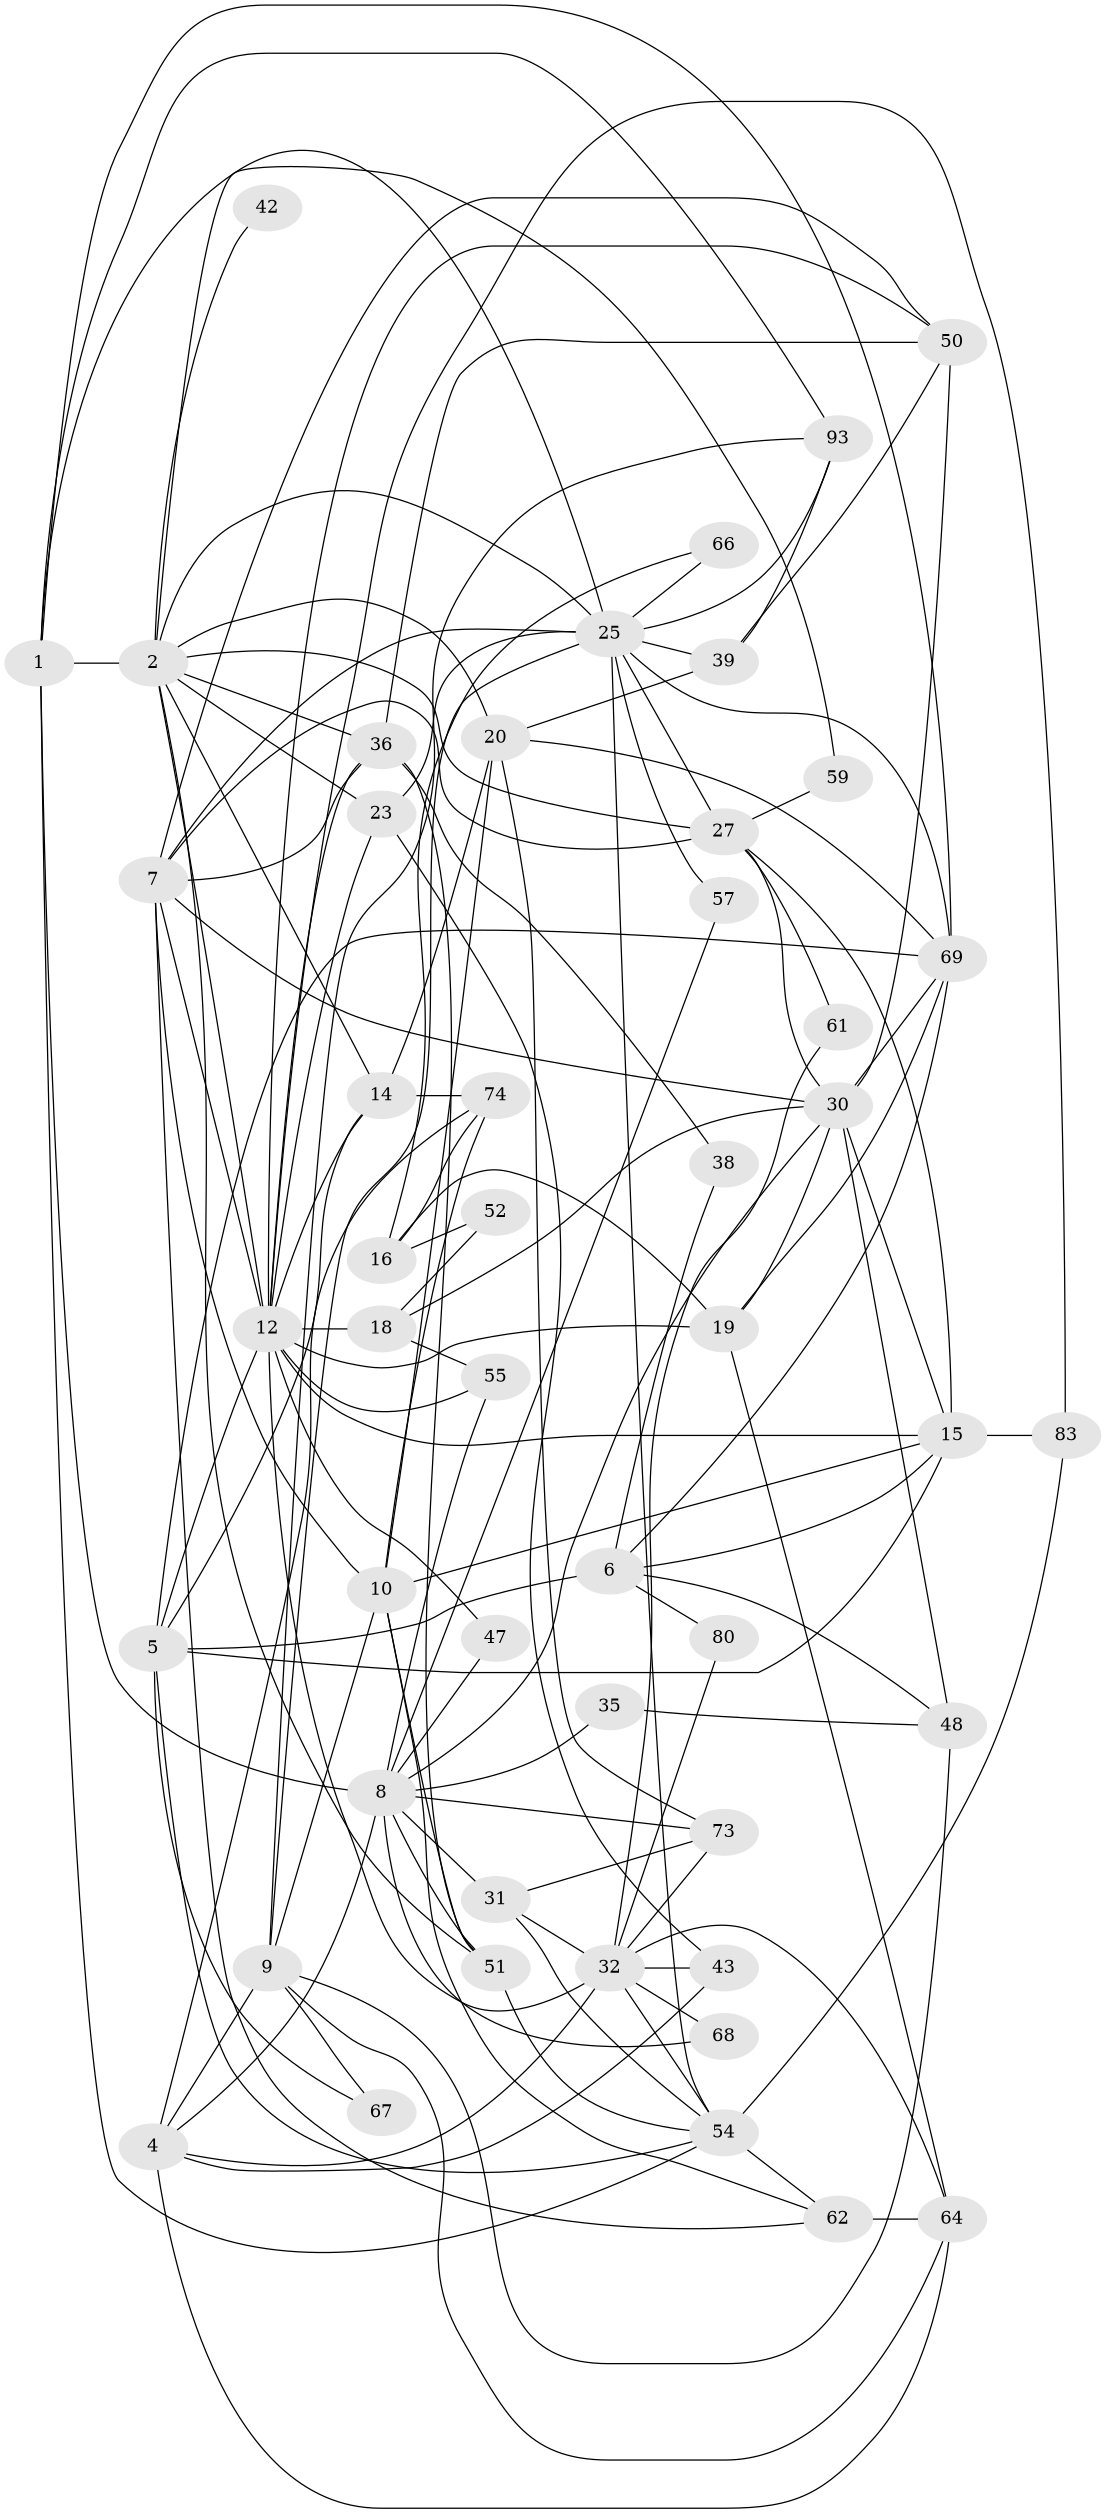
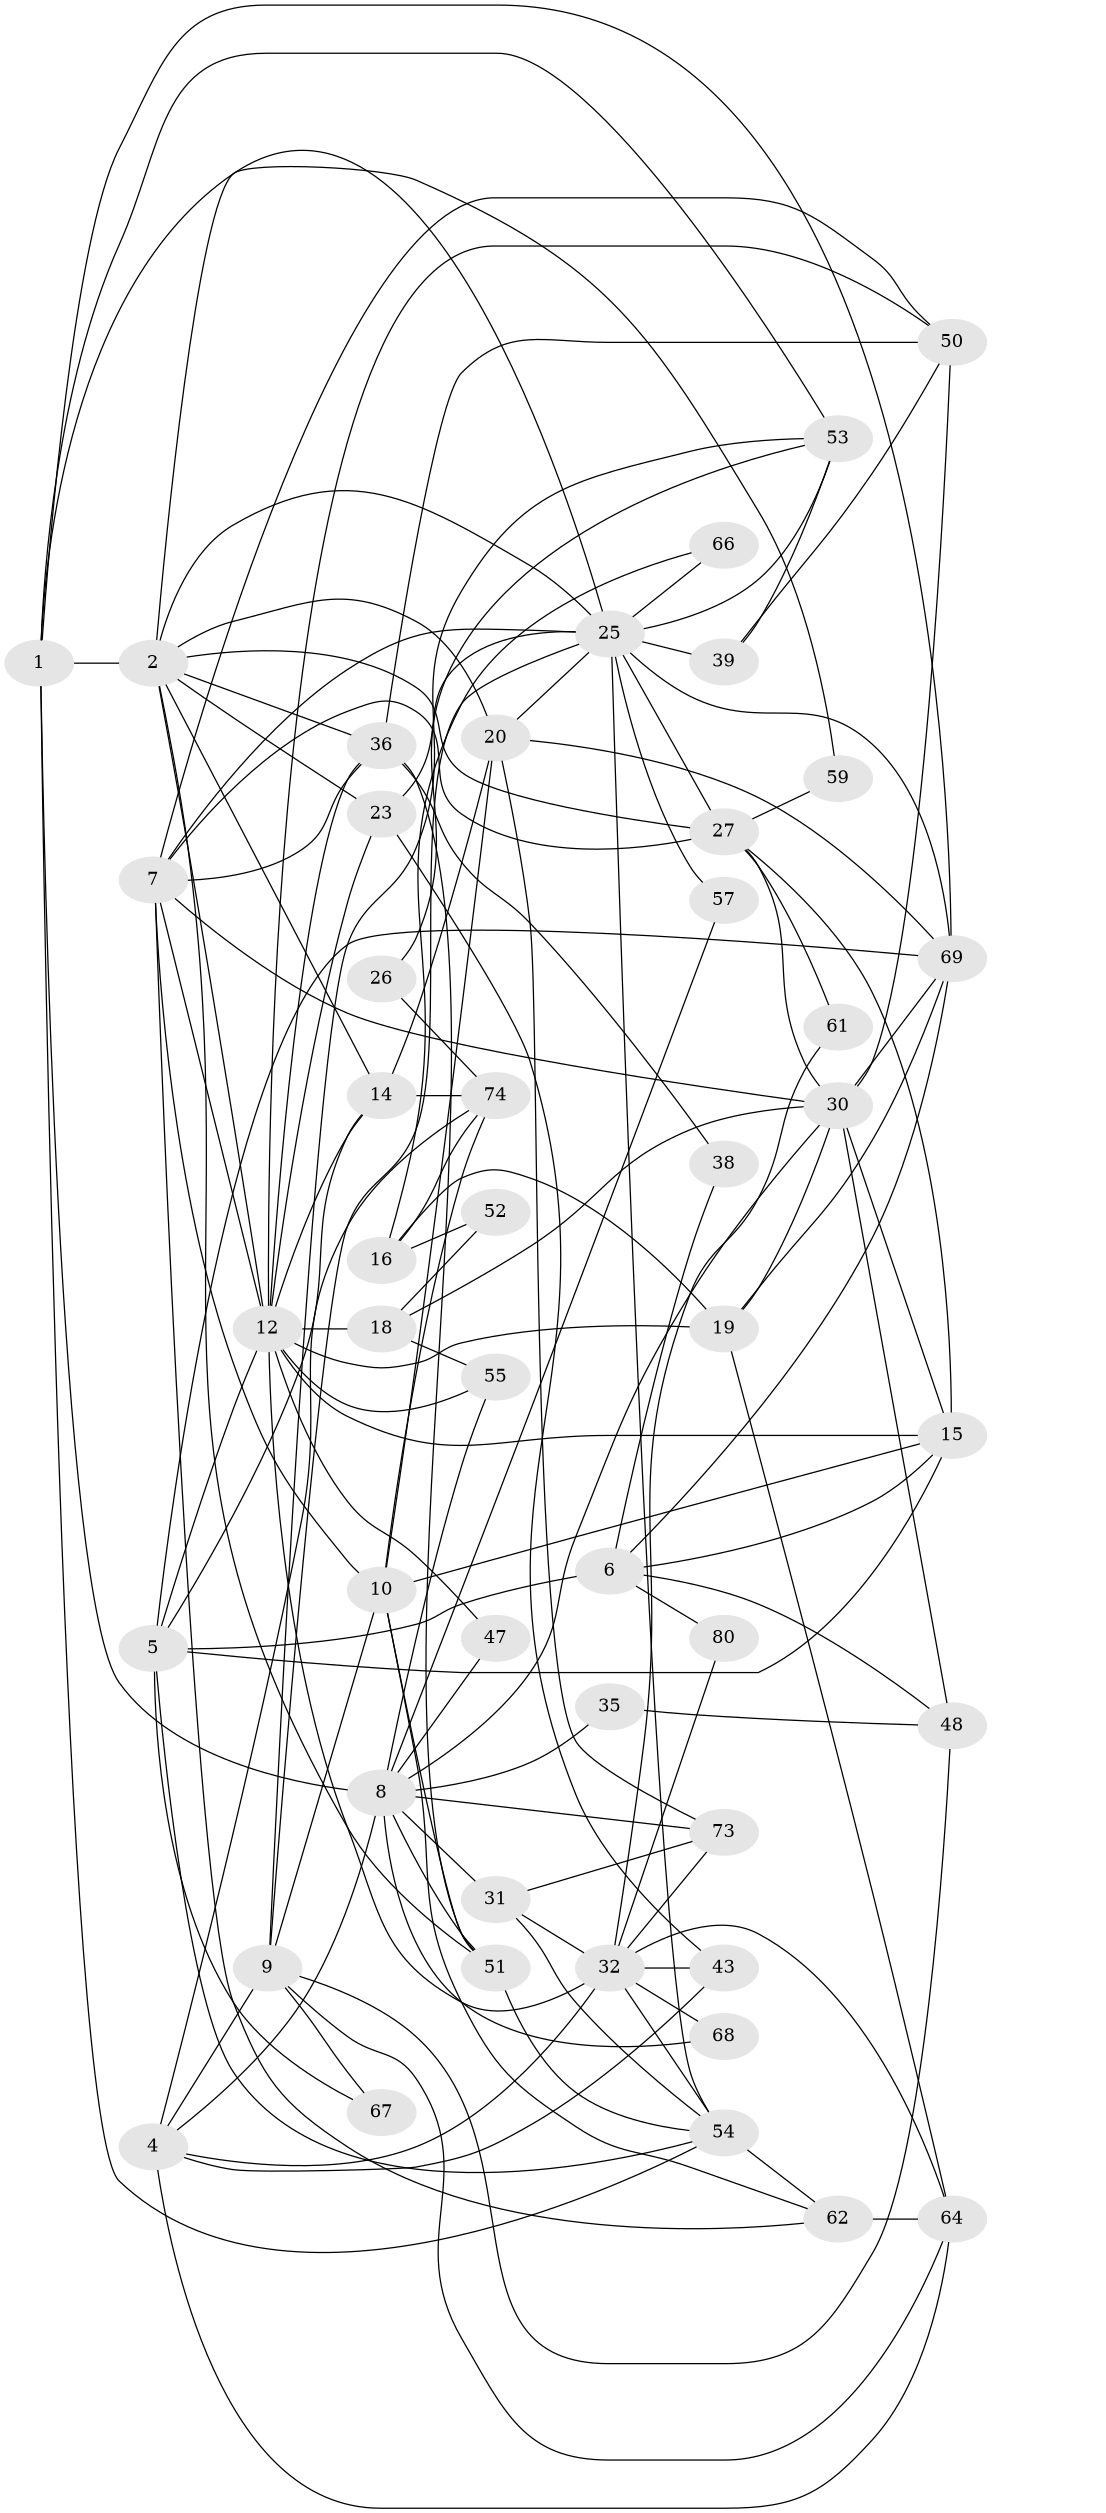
node "42": removed
node "93": label "93" -> "53"
edge "39" -- "20": now "25" -- "20"
node "26": added
node "83": removed
